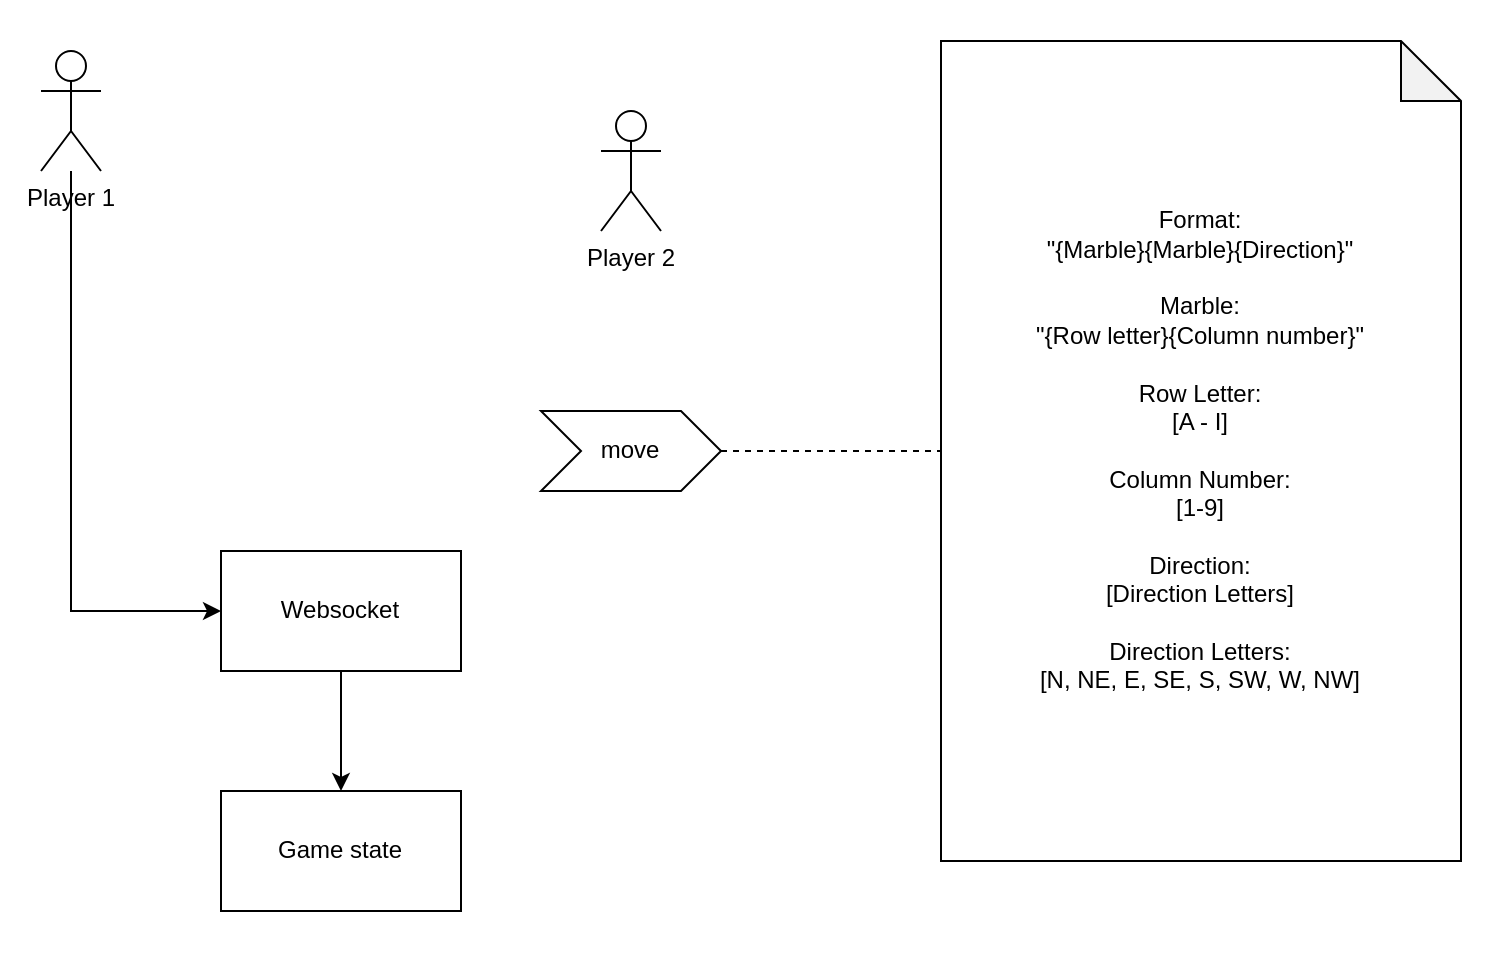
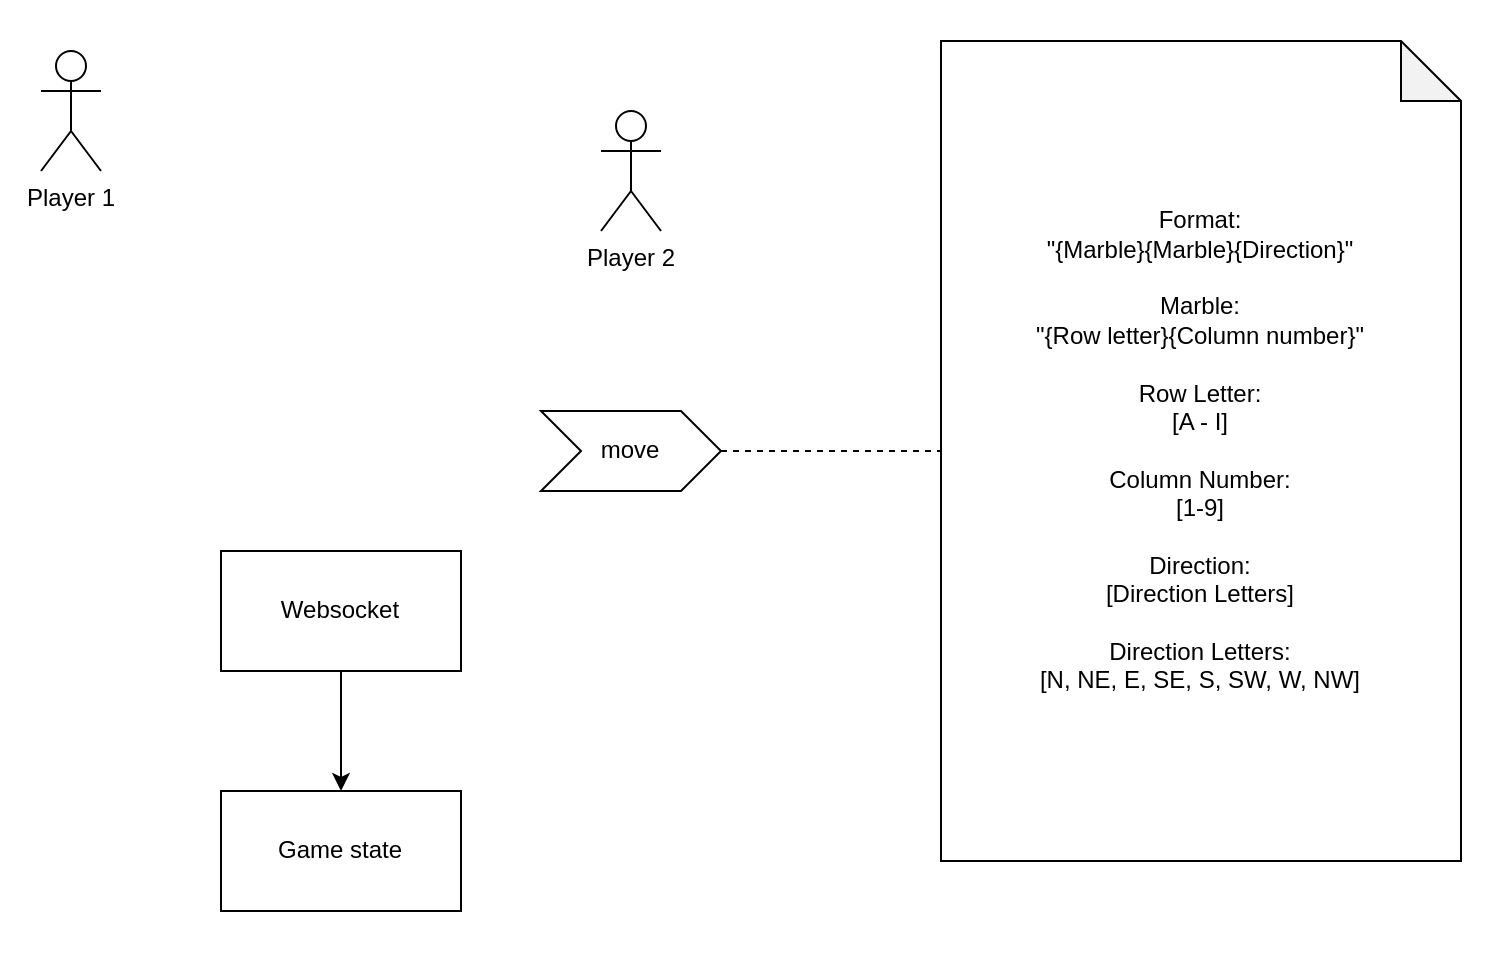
edge "Player 1" -> "Websocket": removed
